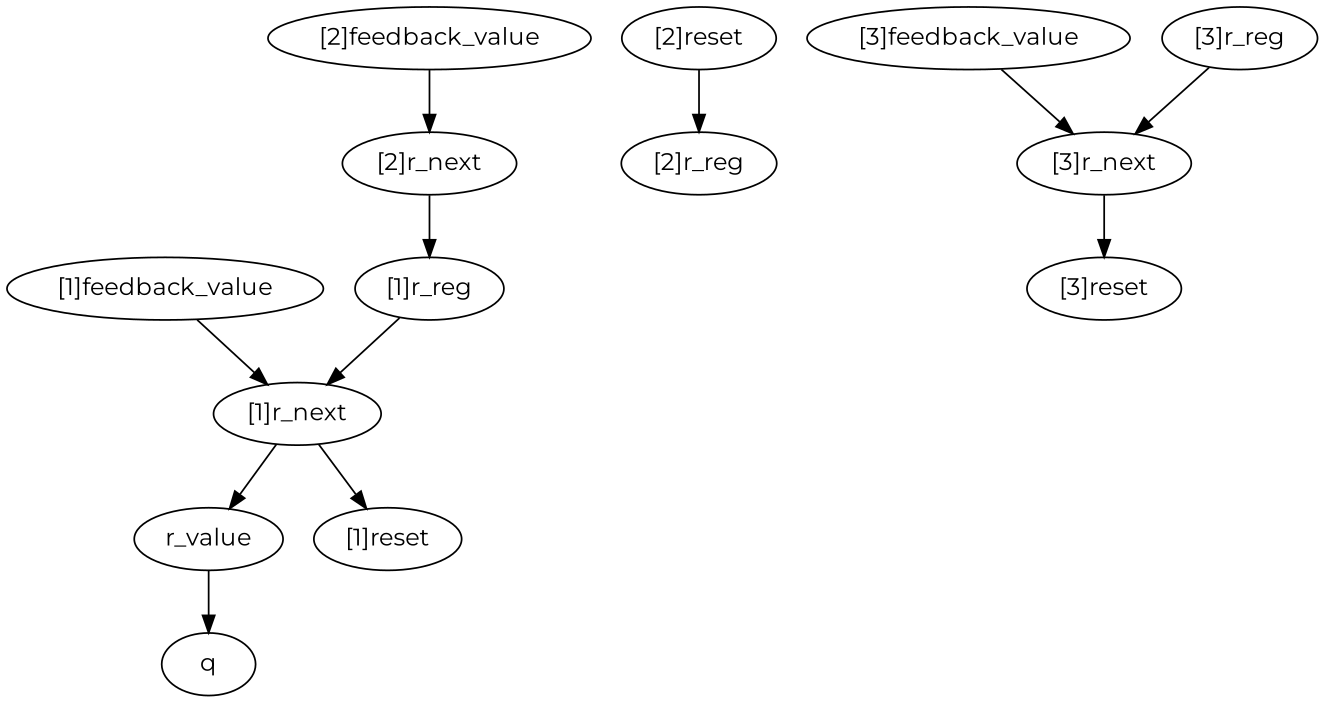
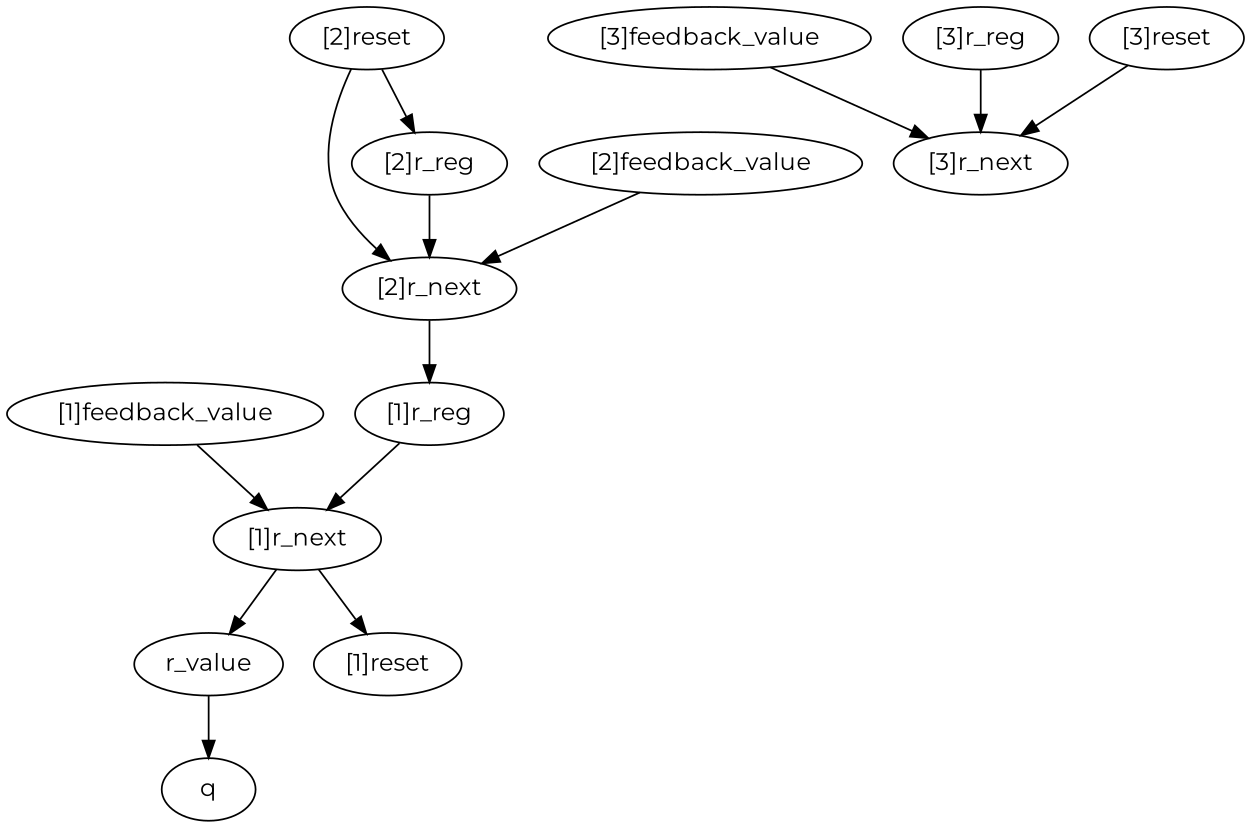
edge "[2]reset" -> "[2]r_next": added
edge "[2]r_reg" -> "[2]r_next": added
edge "[3]r_next" -> "[3]reset": reversed
